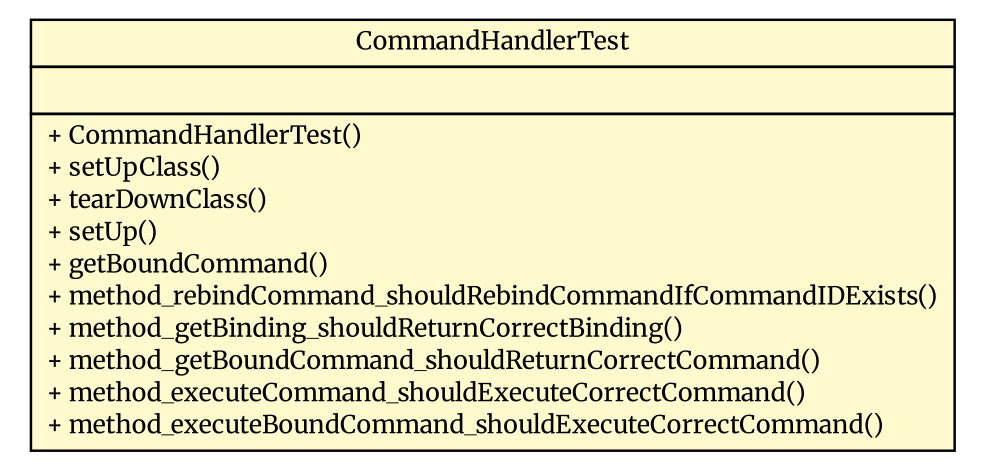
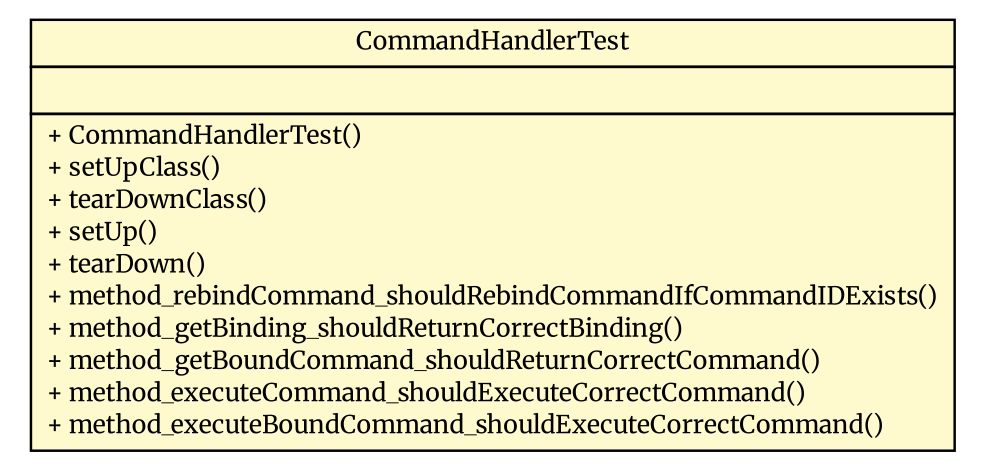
node "CommandHandlerTest": text "+ getBoundCommand()" -> "+ tearDown()"
